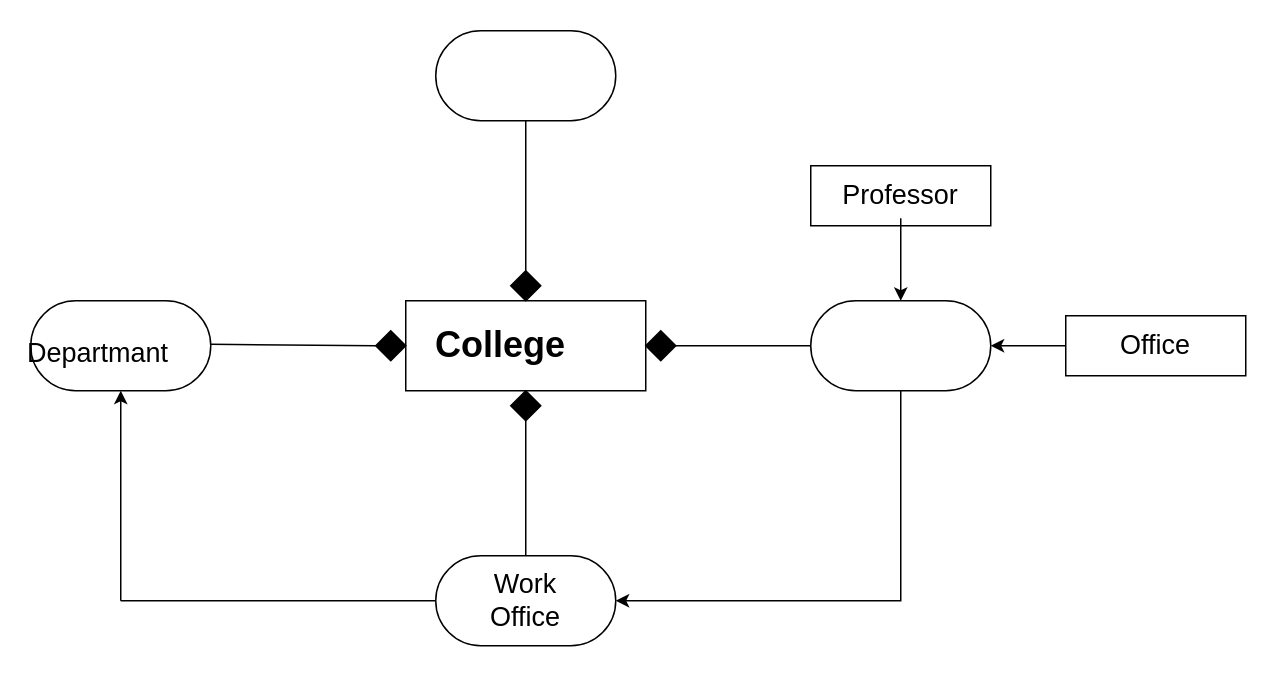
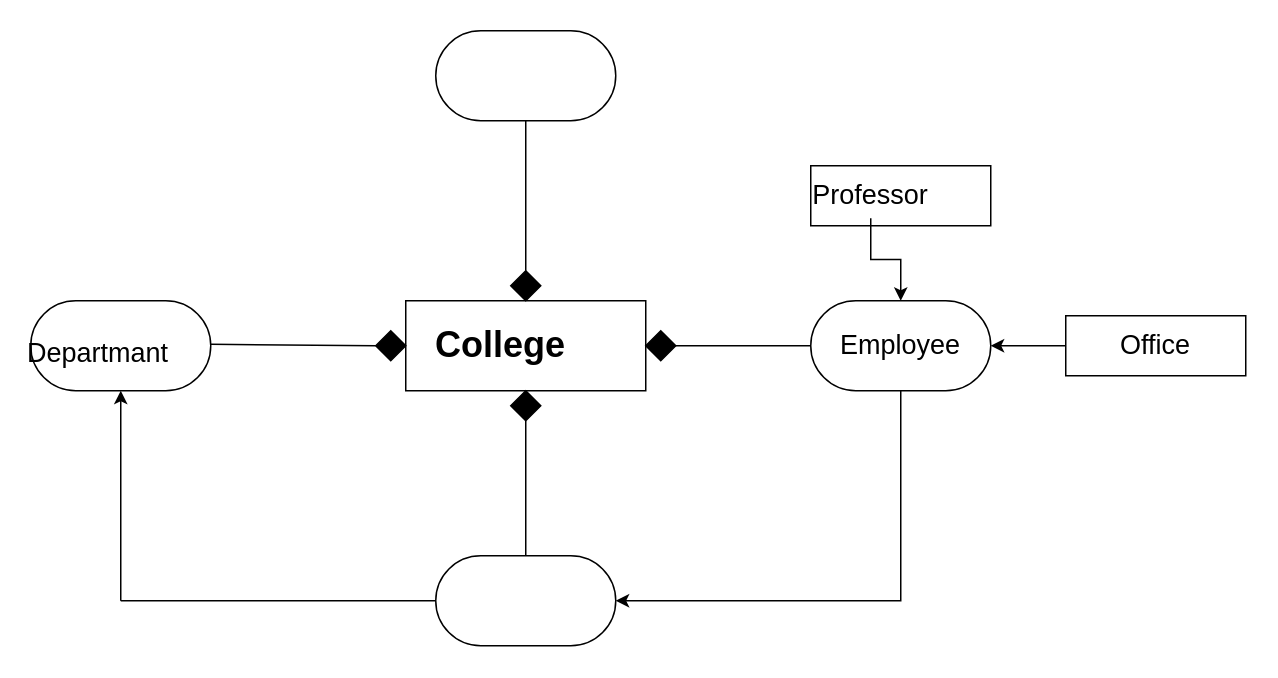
node "Professor": moved (901, 196) -> (871, 196)
node "Employee": added
node "Work Office": removed
